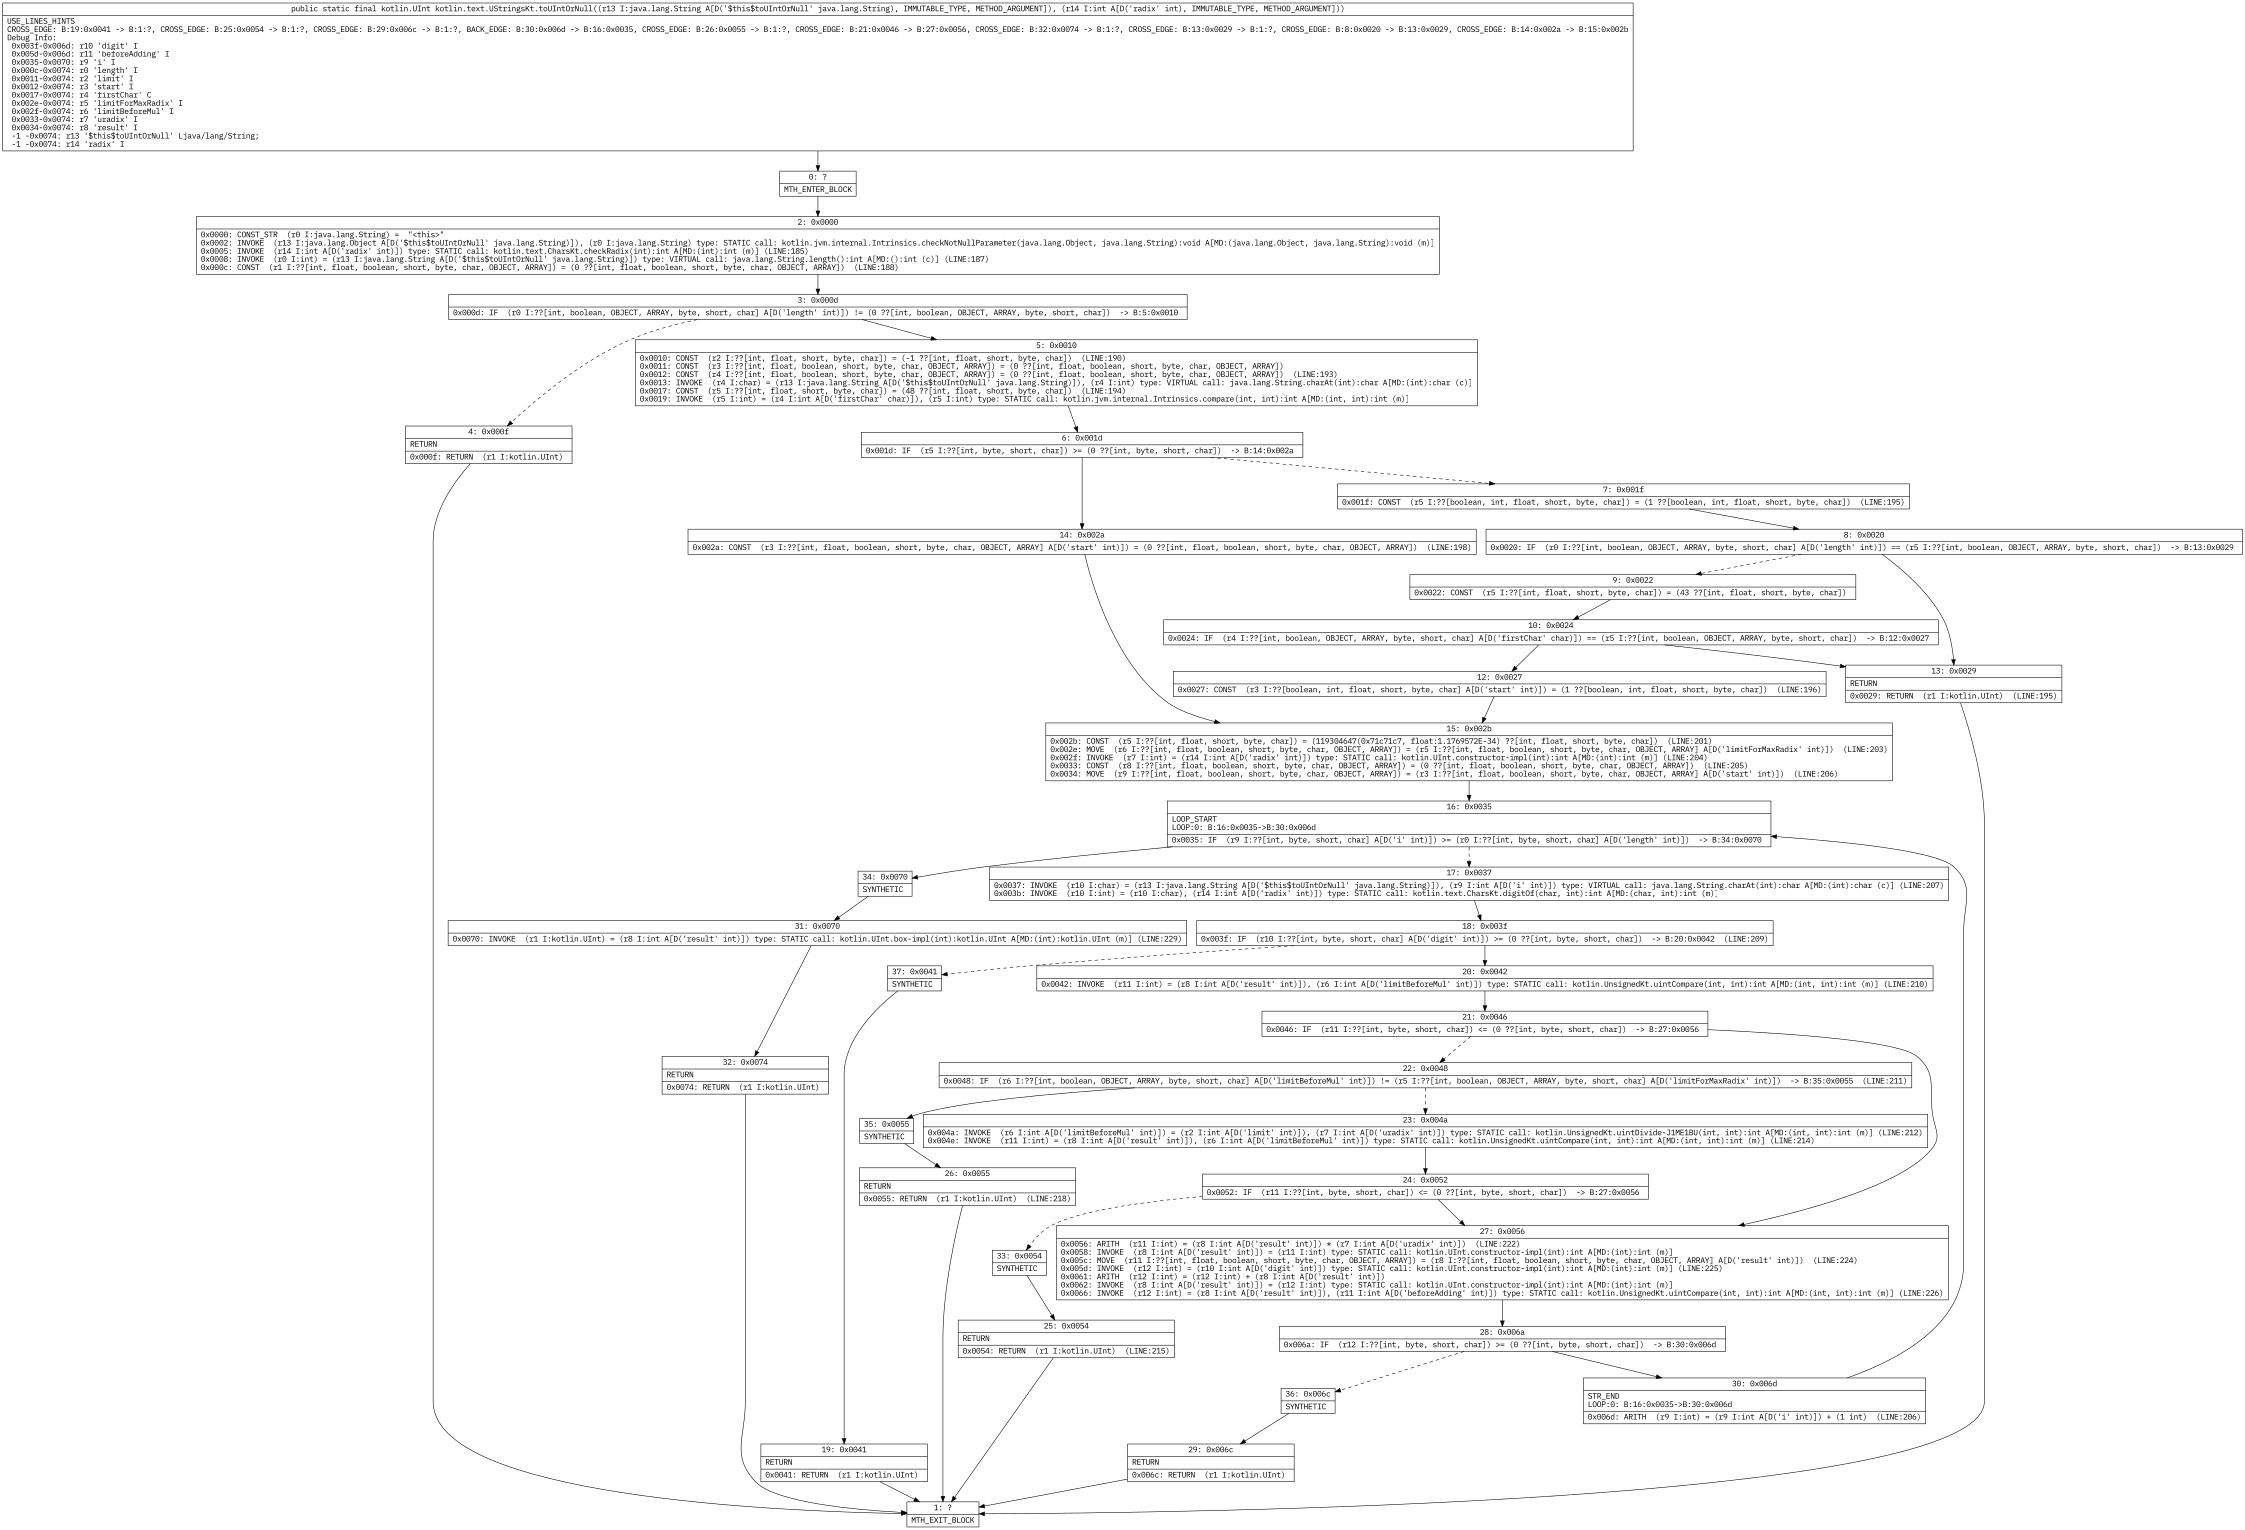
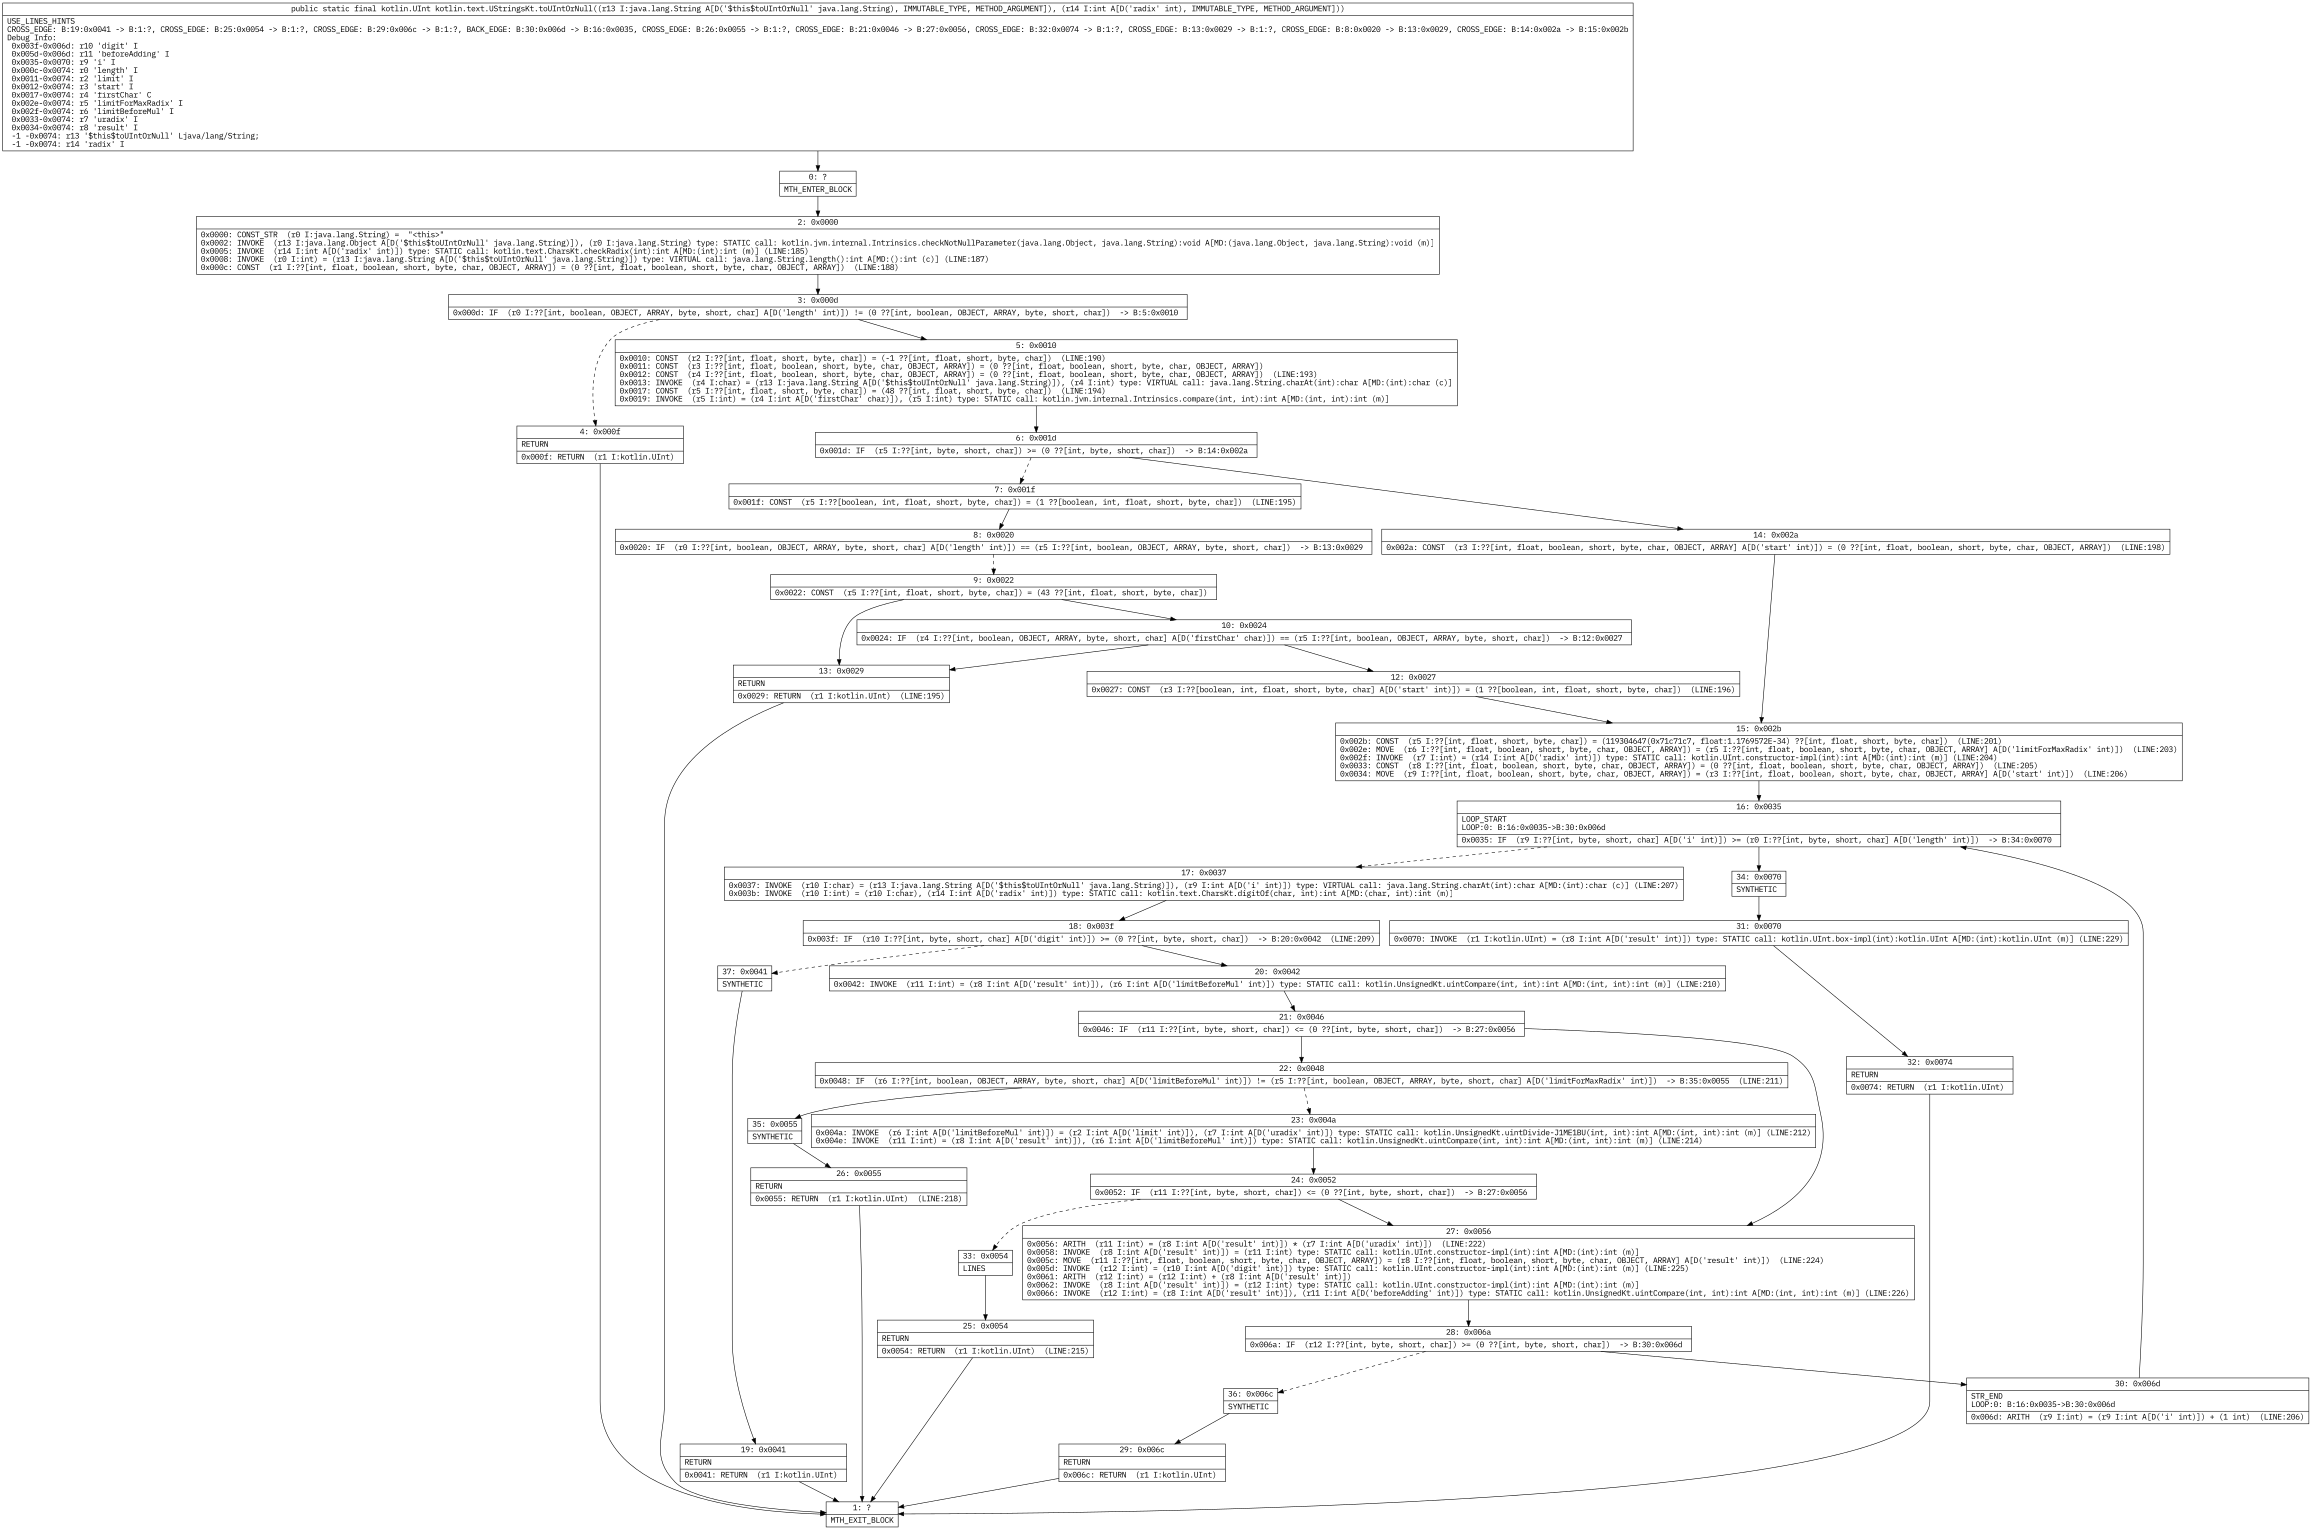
edge "8: 0x0020" -> "13: 0x0029": now "9: 0x0022" -> "13: 0x0029"
edge "21: 0x0046" -> "22: 0x0048": style dashed -> solid
node "33: 0x0054": text "SYNTHETIC" -> "LINES"
